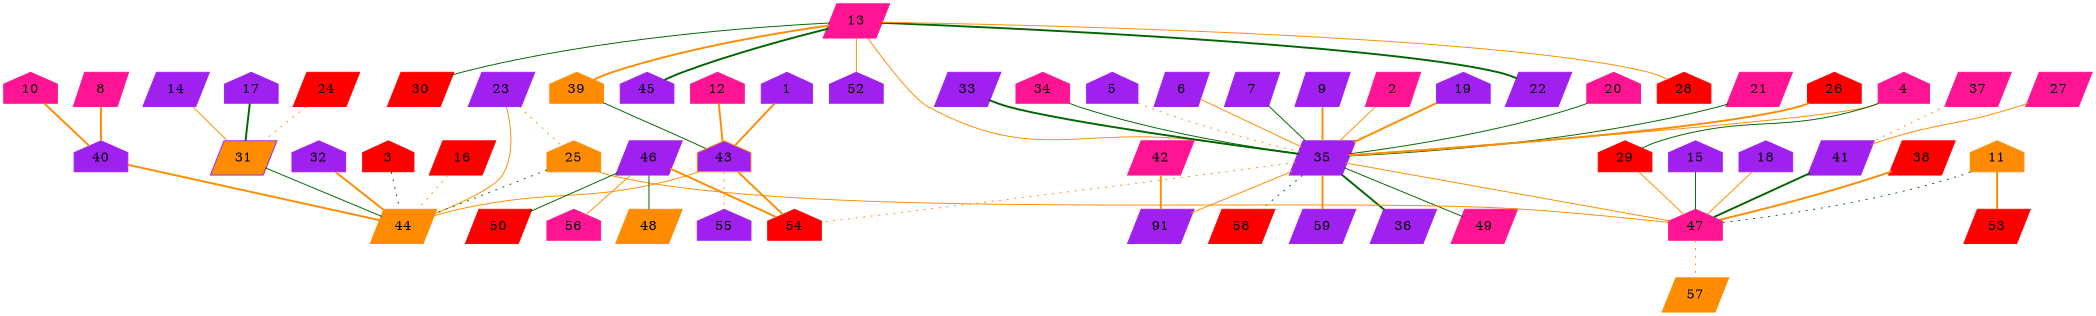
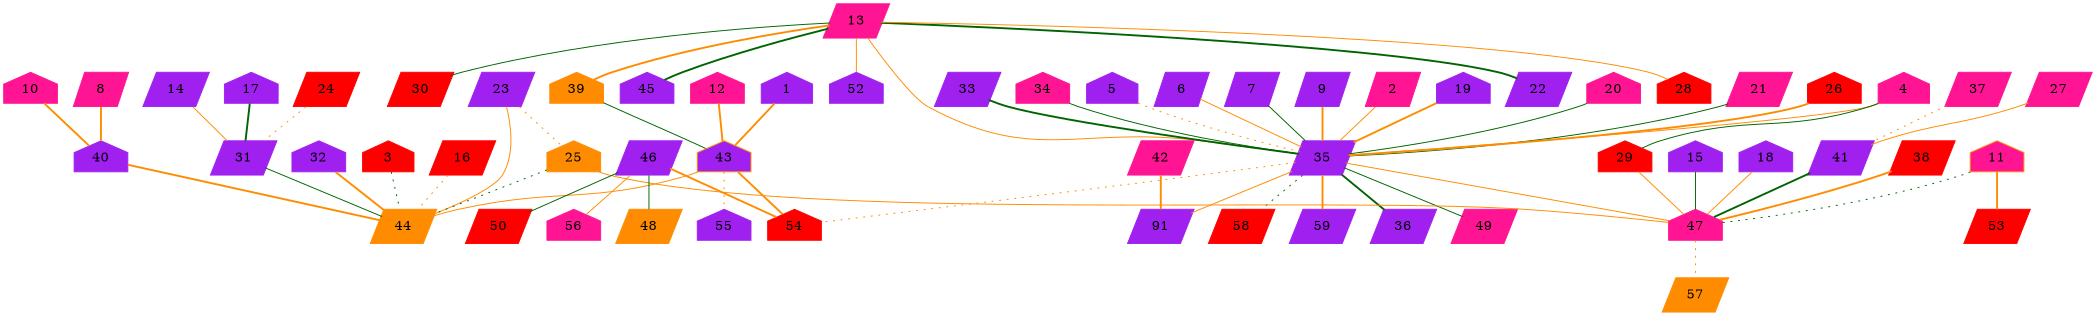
node "31": fillcolor darkorange -> purple
node "11": fillcolor darkorange -> deeppink
